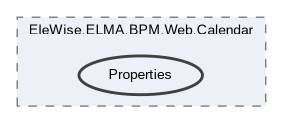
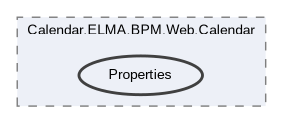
cluster "EleWise.ELMA.BPM.Web.Calendar": label "EleWise.ELMA.BPM.Web.Calendar" -> "Calendar.ELMA.BPM.Web.Calendar"
